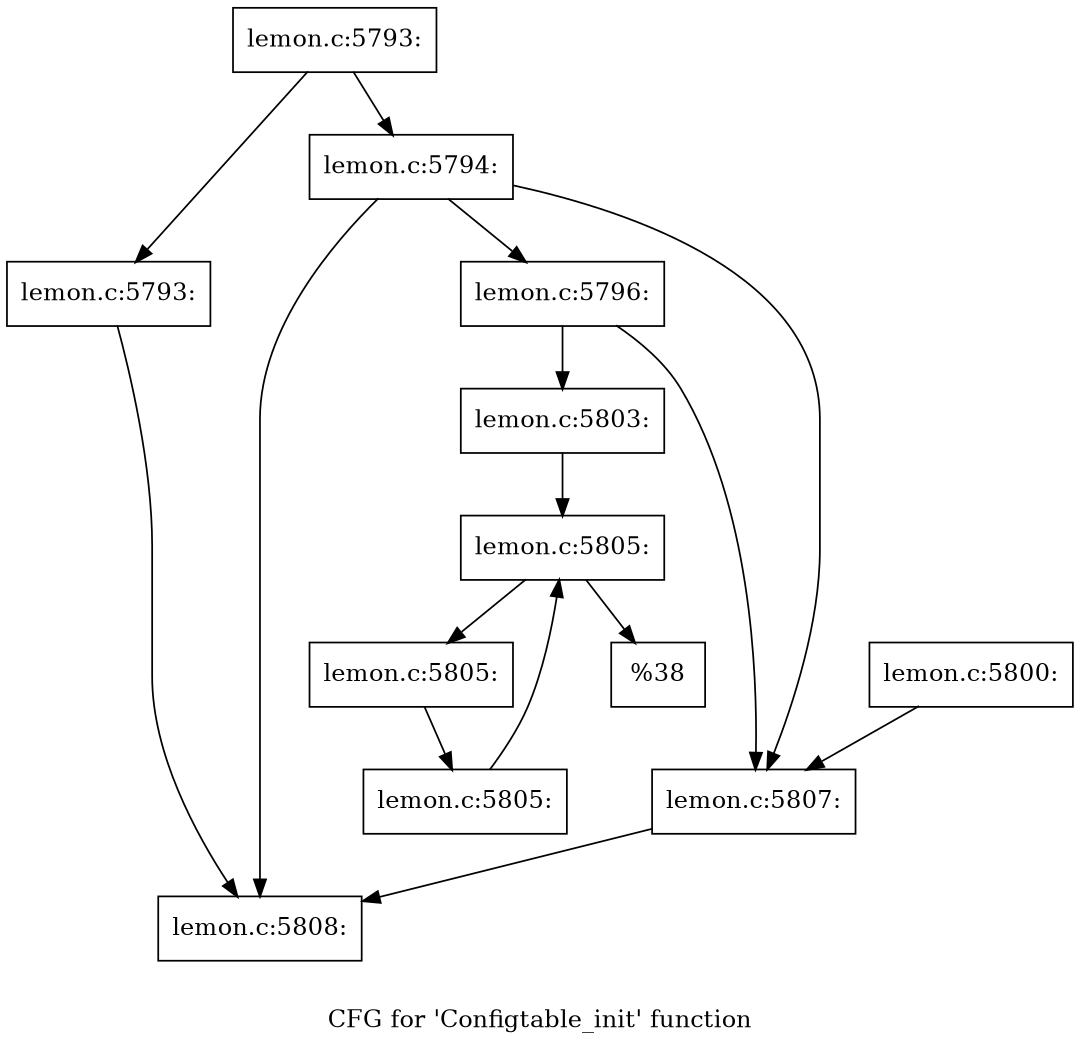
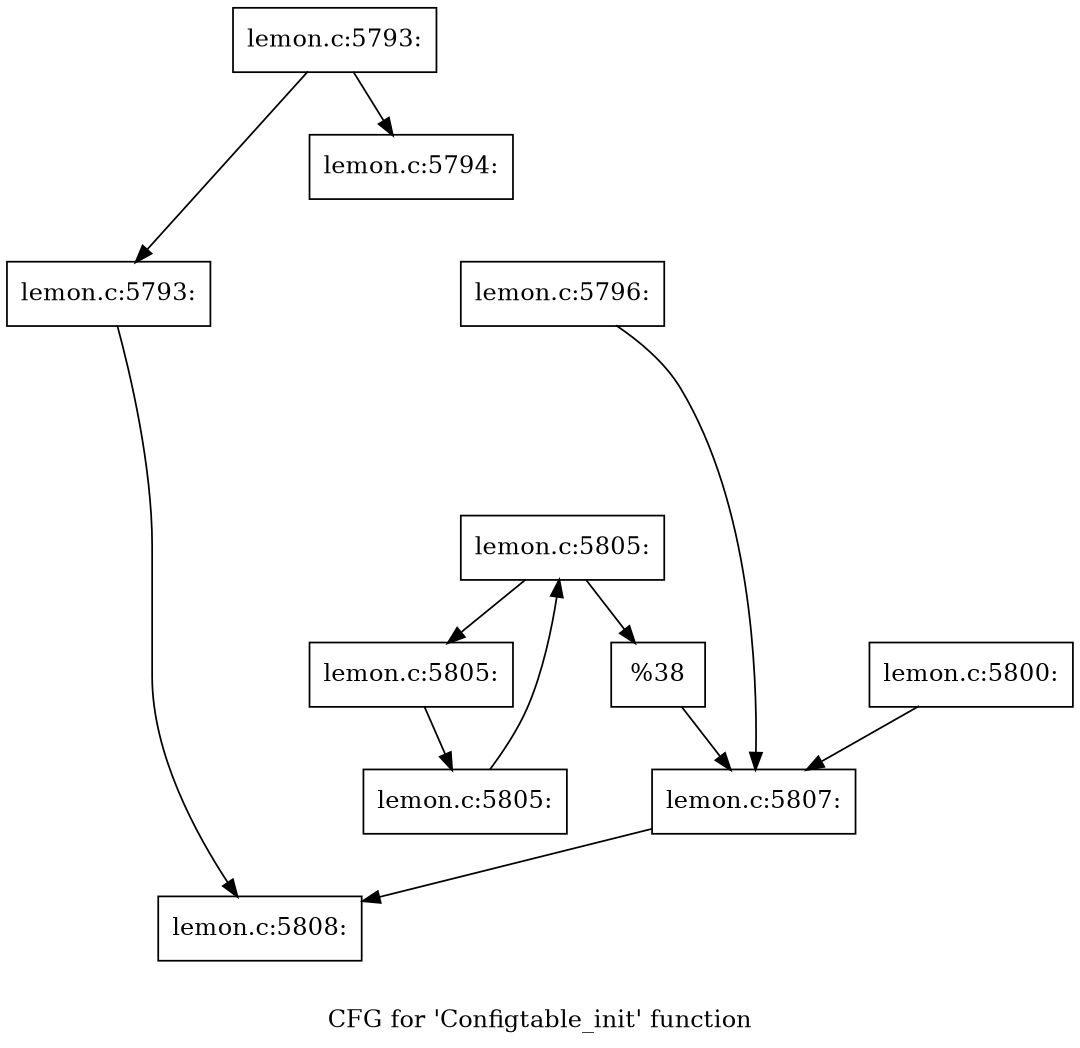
edge "lemon.c:5794:" -> "lemon.c:5796:": removed
edge "lemon.c:5794:" -> "lemon.c:5807:": now "%38" -> "lemon.c:5807:"
node "lemon.c:5803:": removed
edge "lemon.c:5794:" -> "lemon.c:5808:": removed
